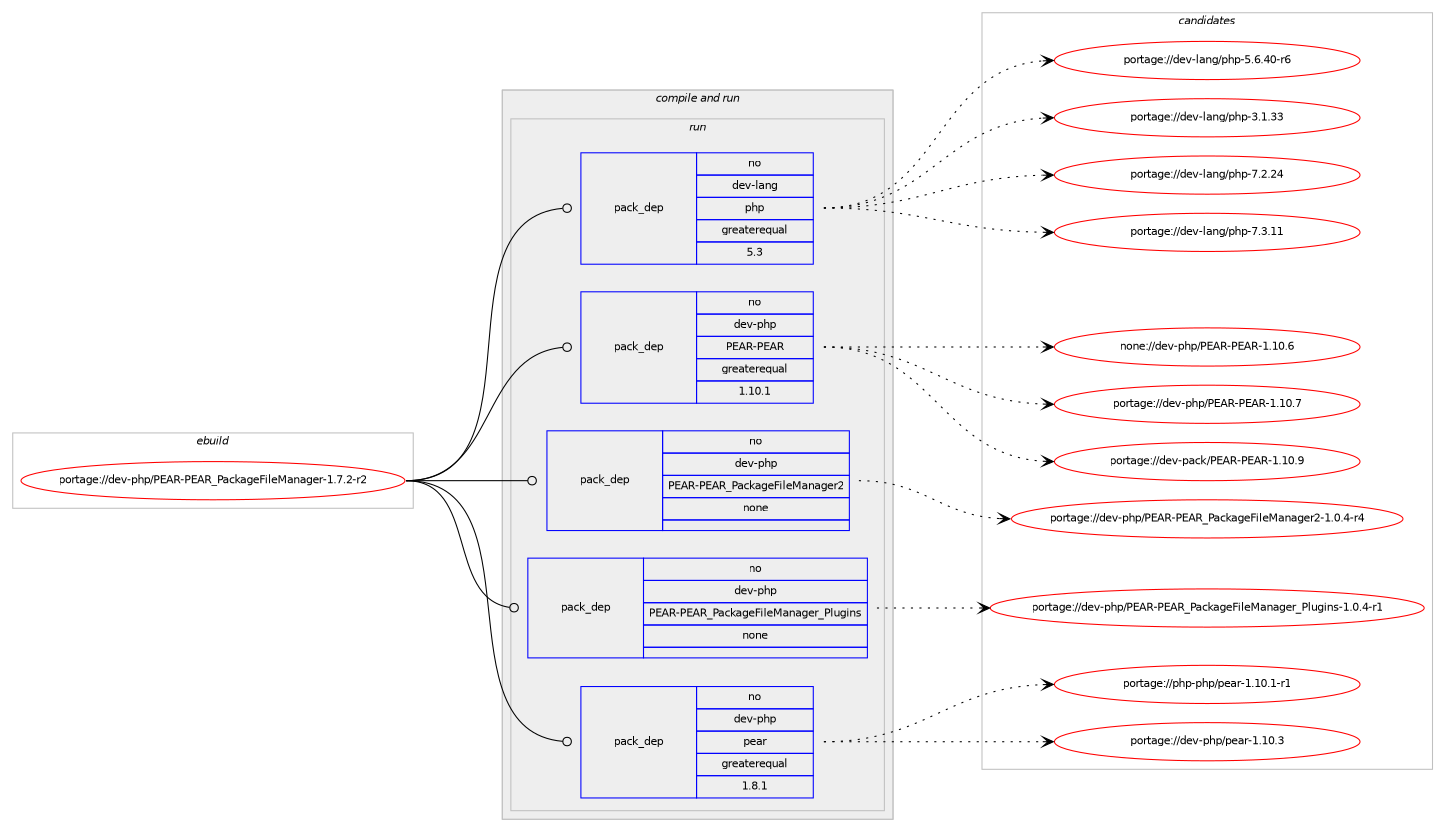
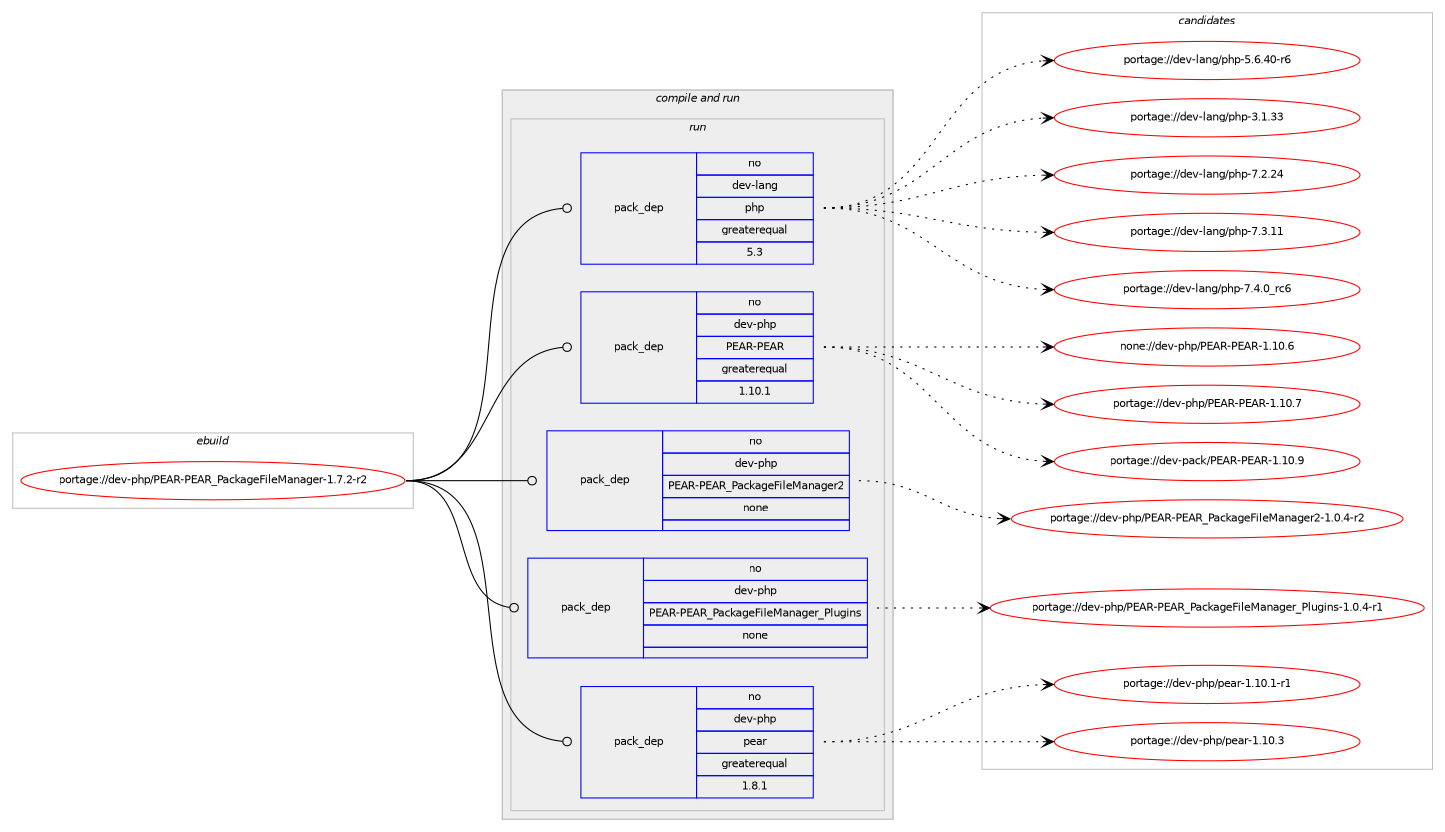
node "portage://dev-lang/php-7.4.0_rc6": added
node "portage://dev-php/PEAR-PEAR_PackageFileManager2-1.0.4-r4": label "portage://dev-php/PEAR-PEAR_PackageFileManager2-1.0.4-r4" -> "portage://dev-php/PEAR-PEAR_PackageFileManager2-1.0.4-r2"
node "portage://php-php/pear-1.10.1-r1": label "portage://php-php/pear-1.10.1-r1" -> "portage://dev-php/pear-1.10.1-r1"
